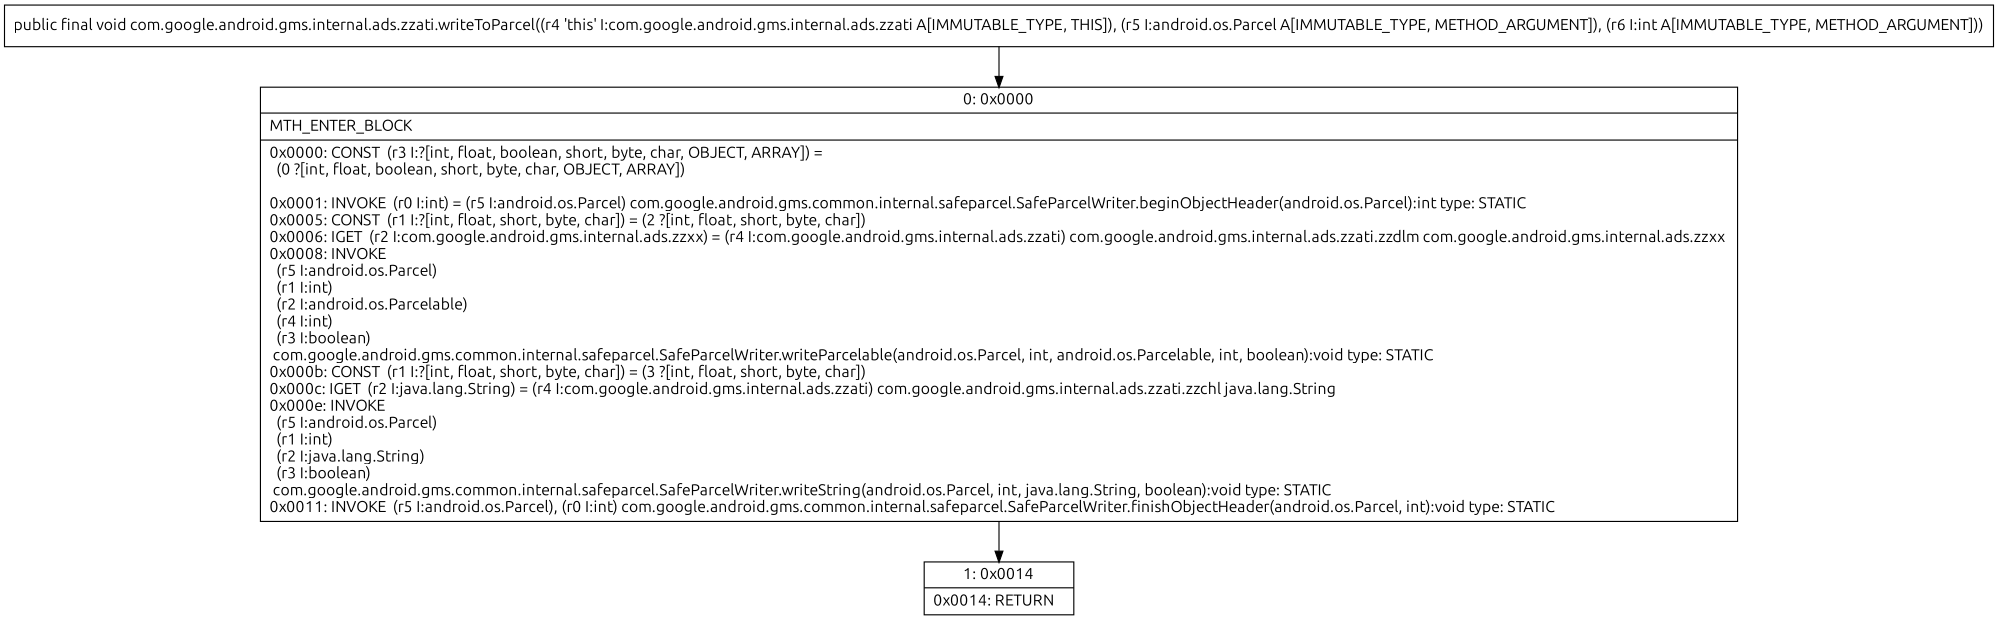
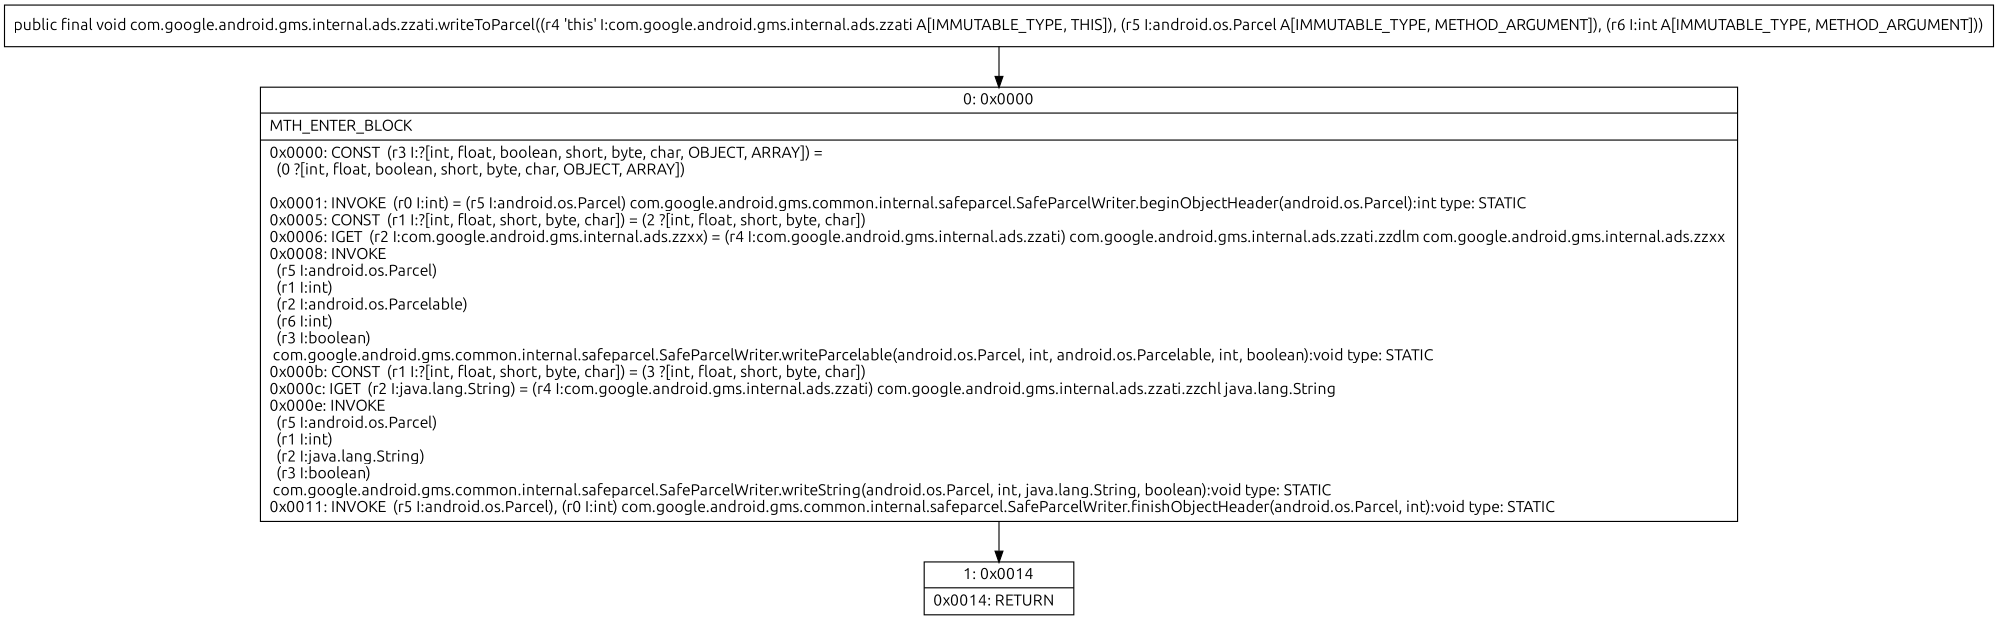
node "0: 0x0000": text "(r4 I:int)" -> "(r6 I:int)"
